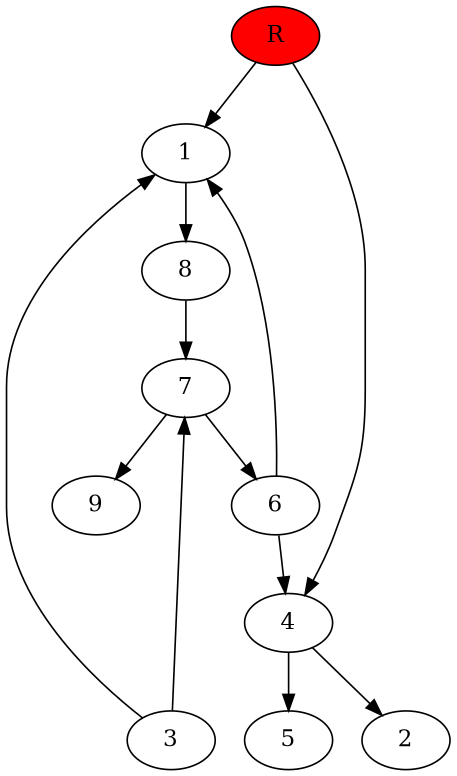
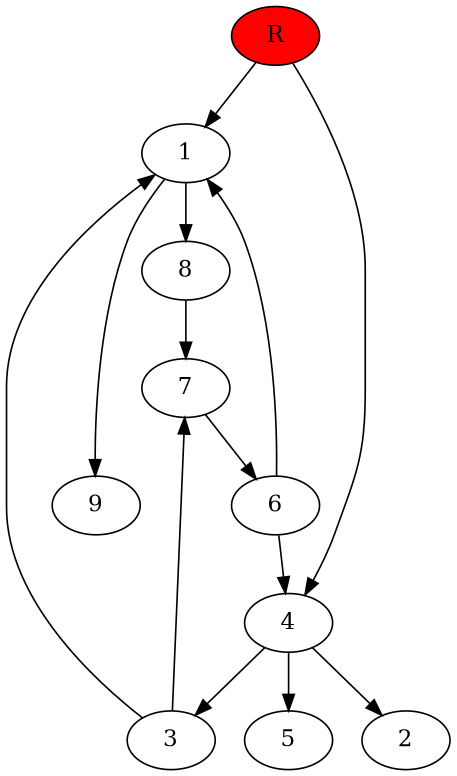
edge "7" -> "9": now "1" -> "9"
edge "4" -> "3": added
